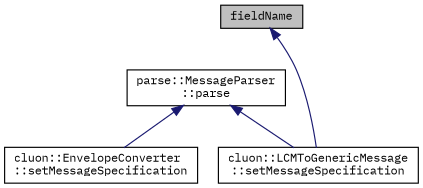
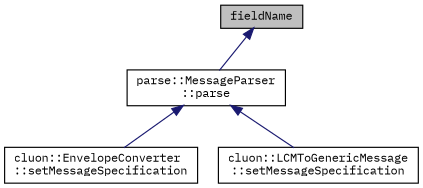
edge "cluon::LCMToGenericMessage ::setMessageSpecification" -> "fieldName": now "parse::MessageParser ::parse" -> "fieldName"
